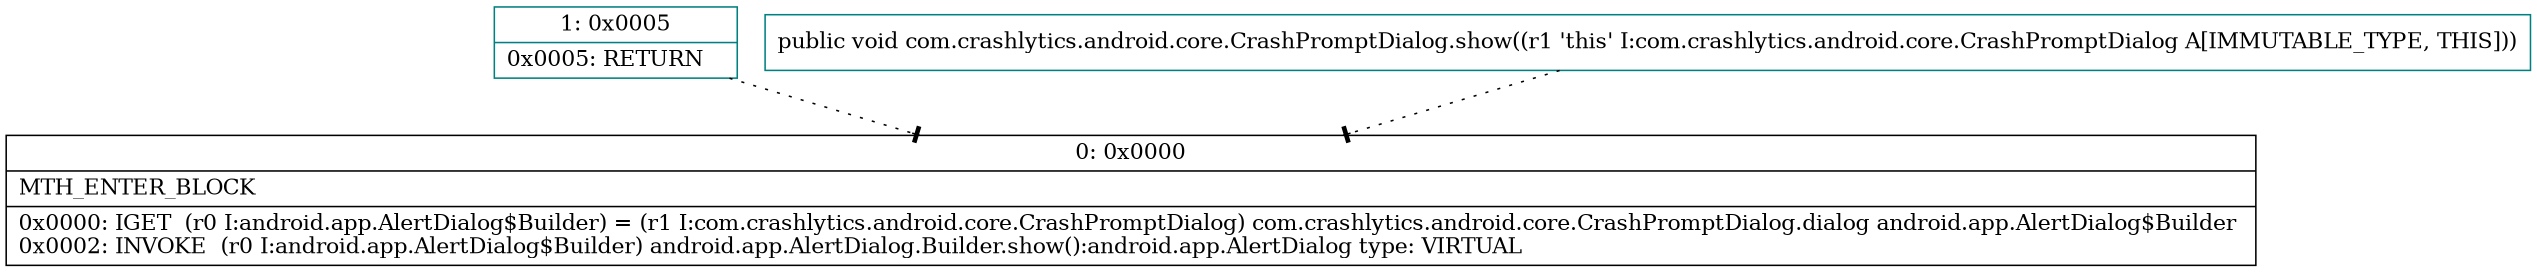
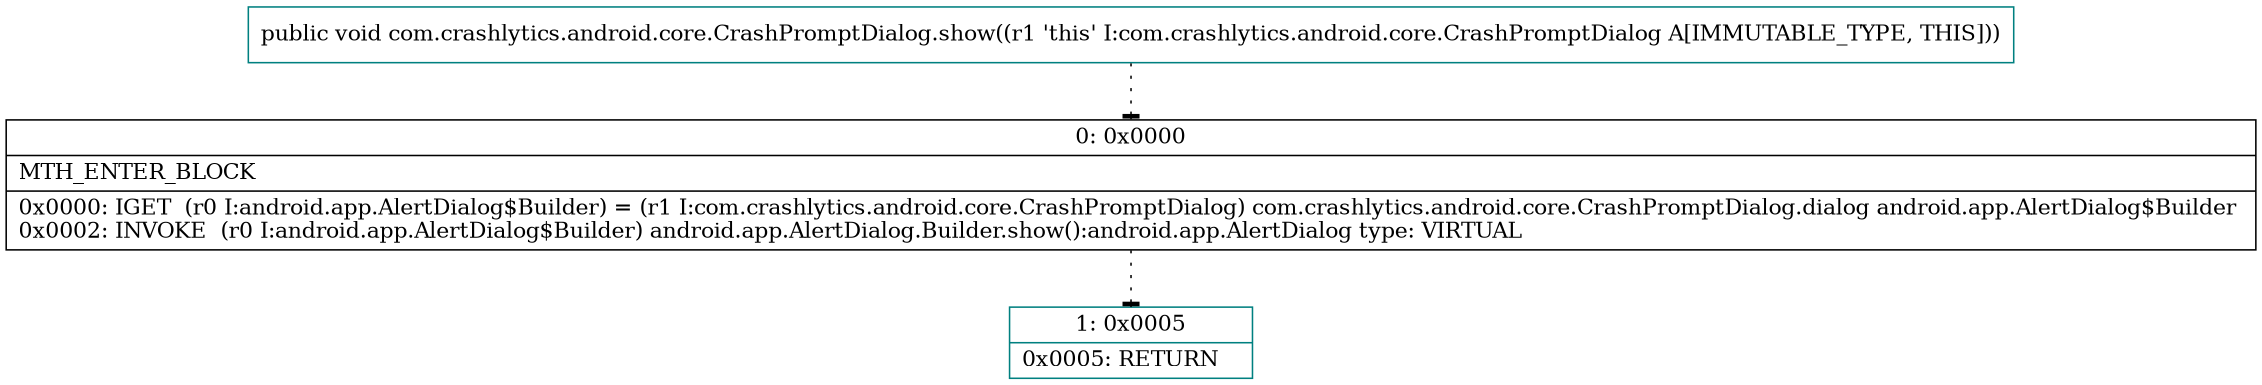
edge "1: 0x0005" -> "0: 0x0000": reversed
